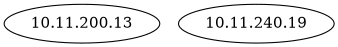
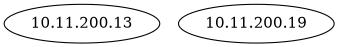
node "10.11.240.19": label "10.11.240.19" -> "10.11.200.19"
